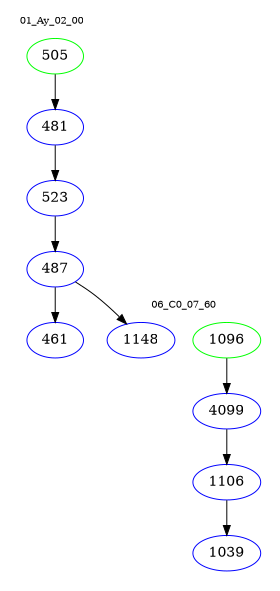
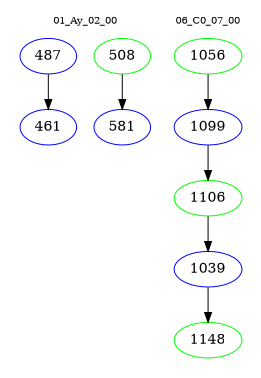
node "505": label "505" -> "508"
node "481": label "481" -> "581"
node "523": removed
edge "487" -> "1148": now "1039" -> "1148"
cluster "06_C0_07_60": label "06_C0_07_60" -> "06_C0_07_00"
node "1148": color blue -> green
node "1096": label "1096" -> "1056"
node "4099": label "4099" -> "1099"
node "1106": color blue -> green
